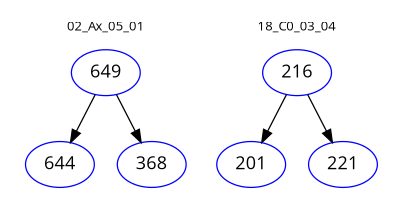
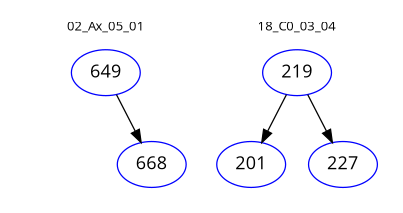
node "216": label "216" -> "219"
node "644": removed
node "368": label "368" -> "668"
node "221": label "221" -> "227"
